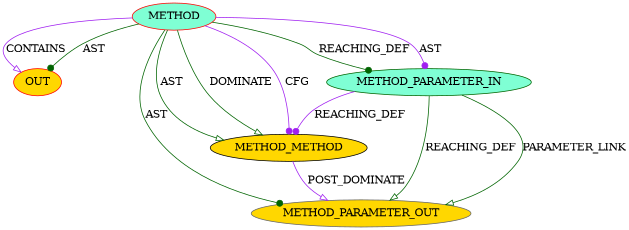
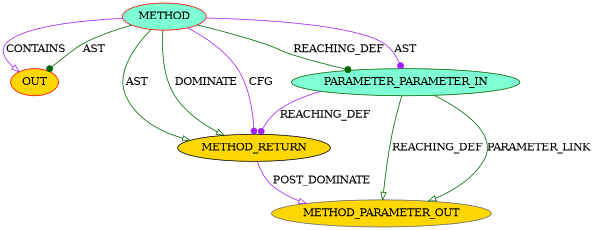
node "METHOD_PARAMETER_IN": label "METHOD_PARAMETER_IN" -> "PARAMETER_PARAMETER_IN"
edge "METHOD" -> "METHOD_PARAMETER_OUT": removed, label "AST"
node "METHOD_METHOD": label "METHOD_METHOD" -> "METHOD_RETURN"
